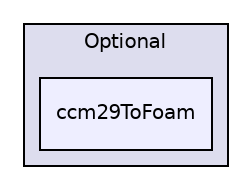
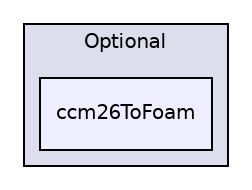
node "ccm29ToFoam": label "ccm29ToFoam" -> "ccm26ToFoam"
